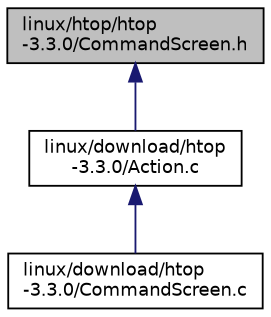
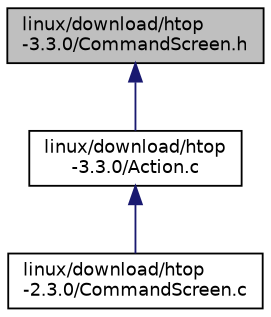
node "linux/htop/htop -3.3.0/CommandScreen.h": label "linux/htop/htop -3.3.0/CommandScreen.h" -> "linux/download/htop -3.3.0/CommandScreen.h"
node "linux/download/htop -3.3.0/CommandScreen.c": label "linux/download/htop -3.3.0/CommandScreen.c" -> "linux/download/htop -2.3.0/CommandScreen.c"
